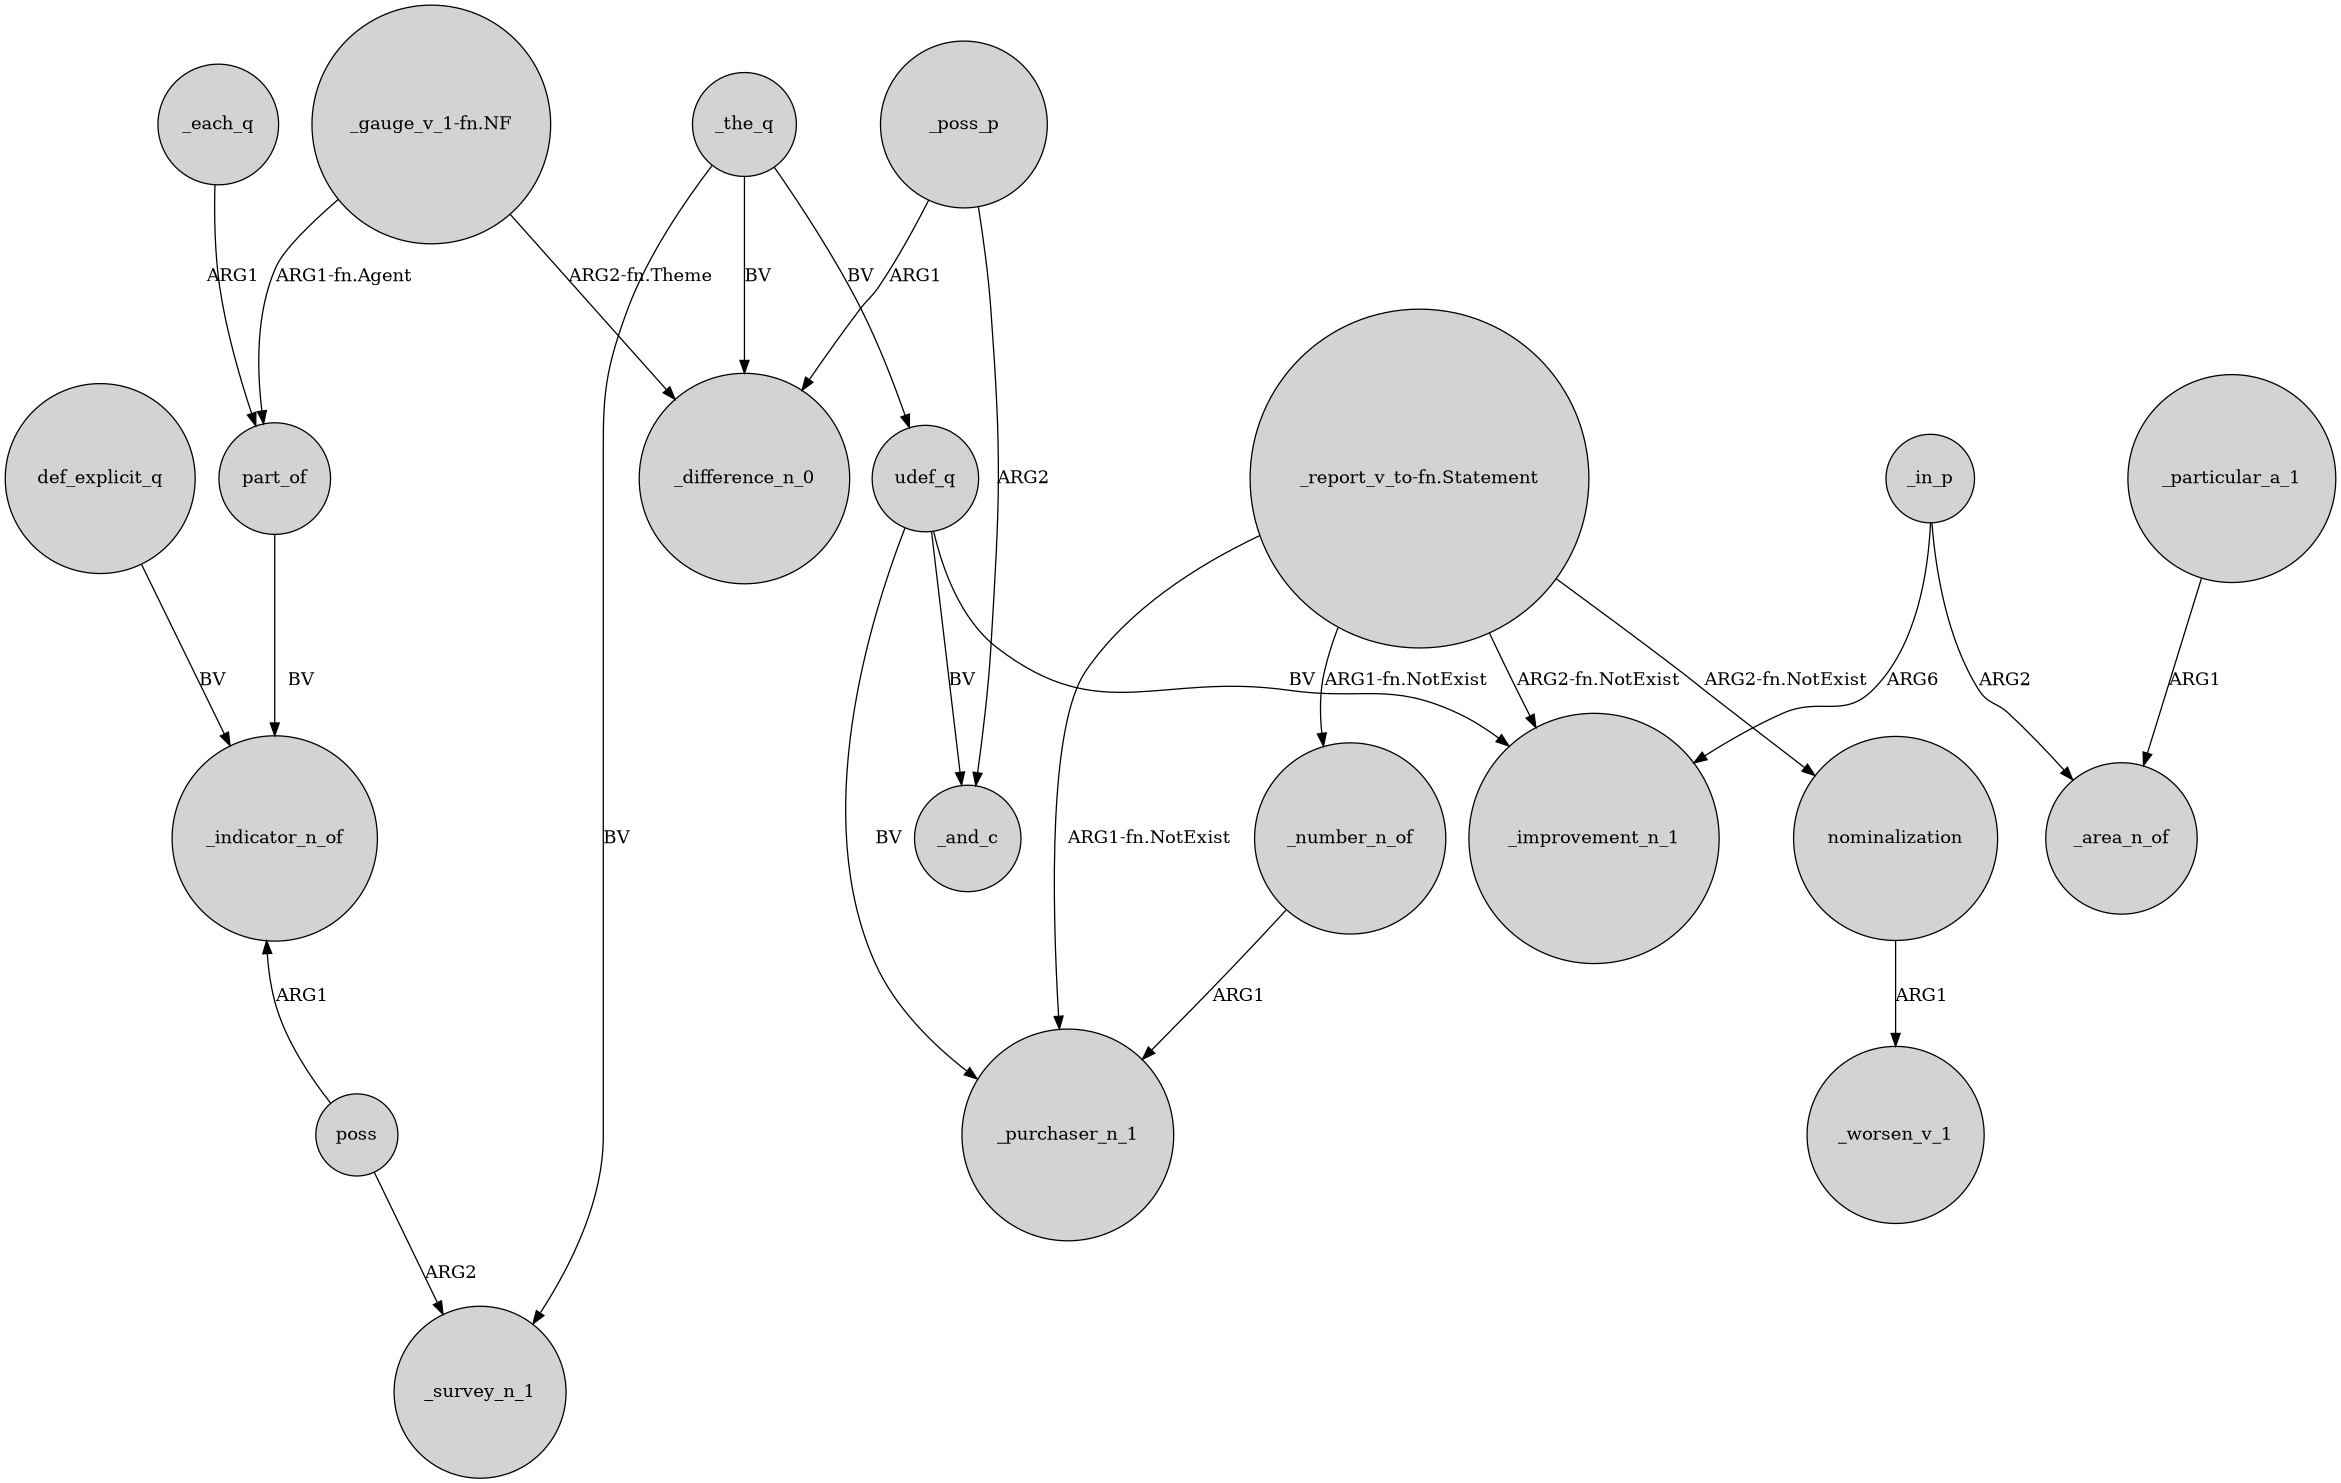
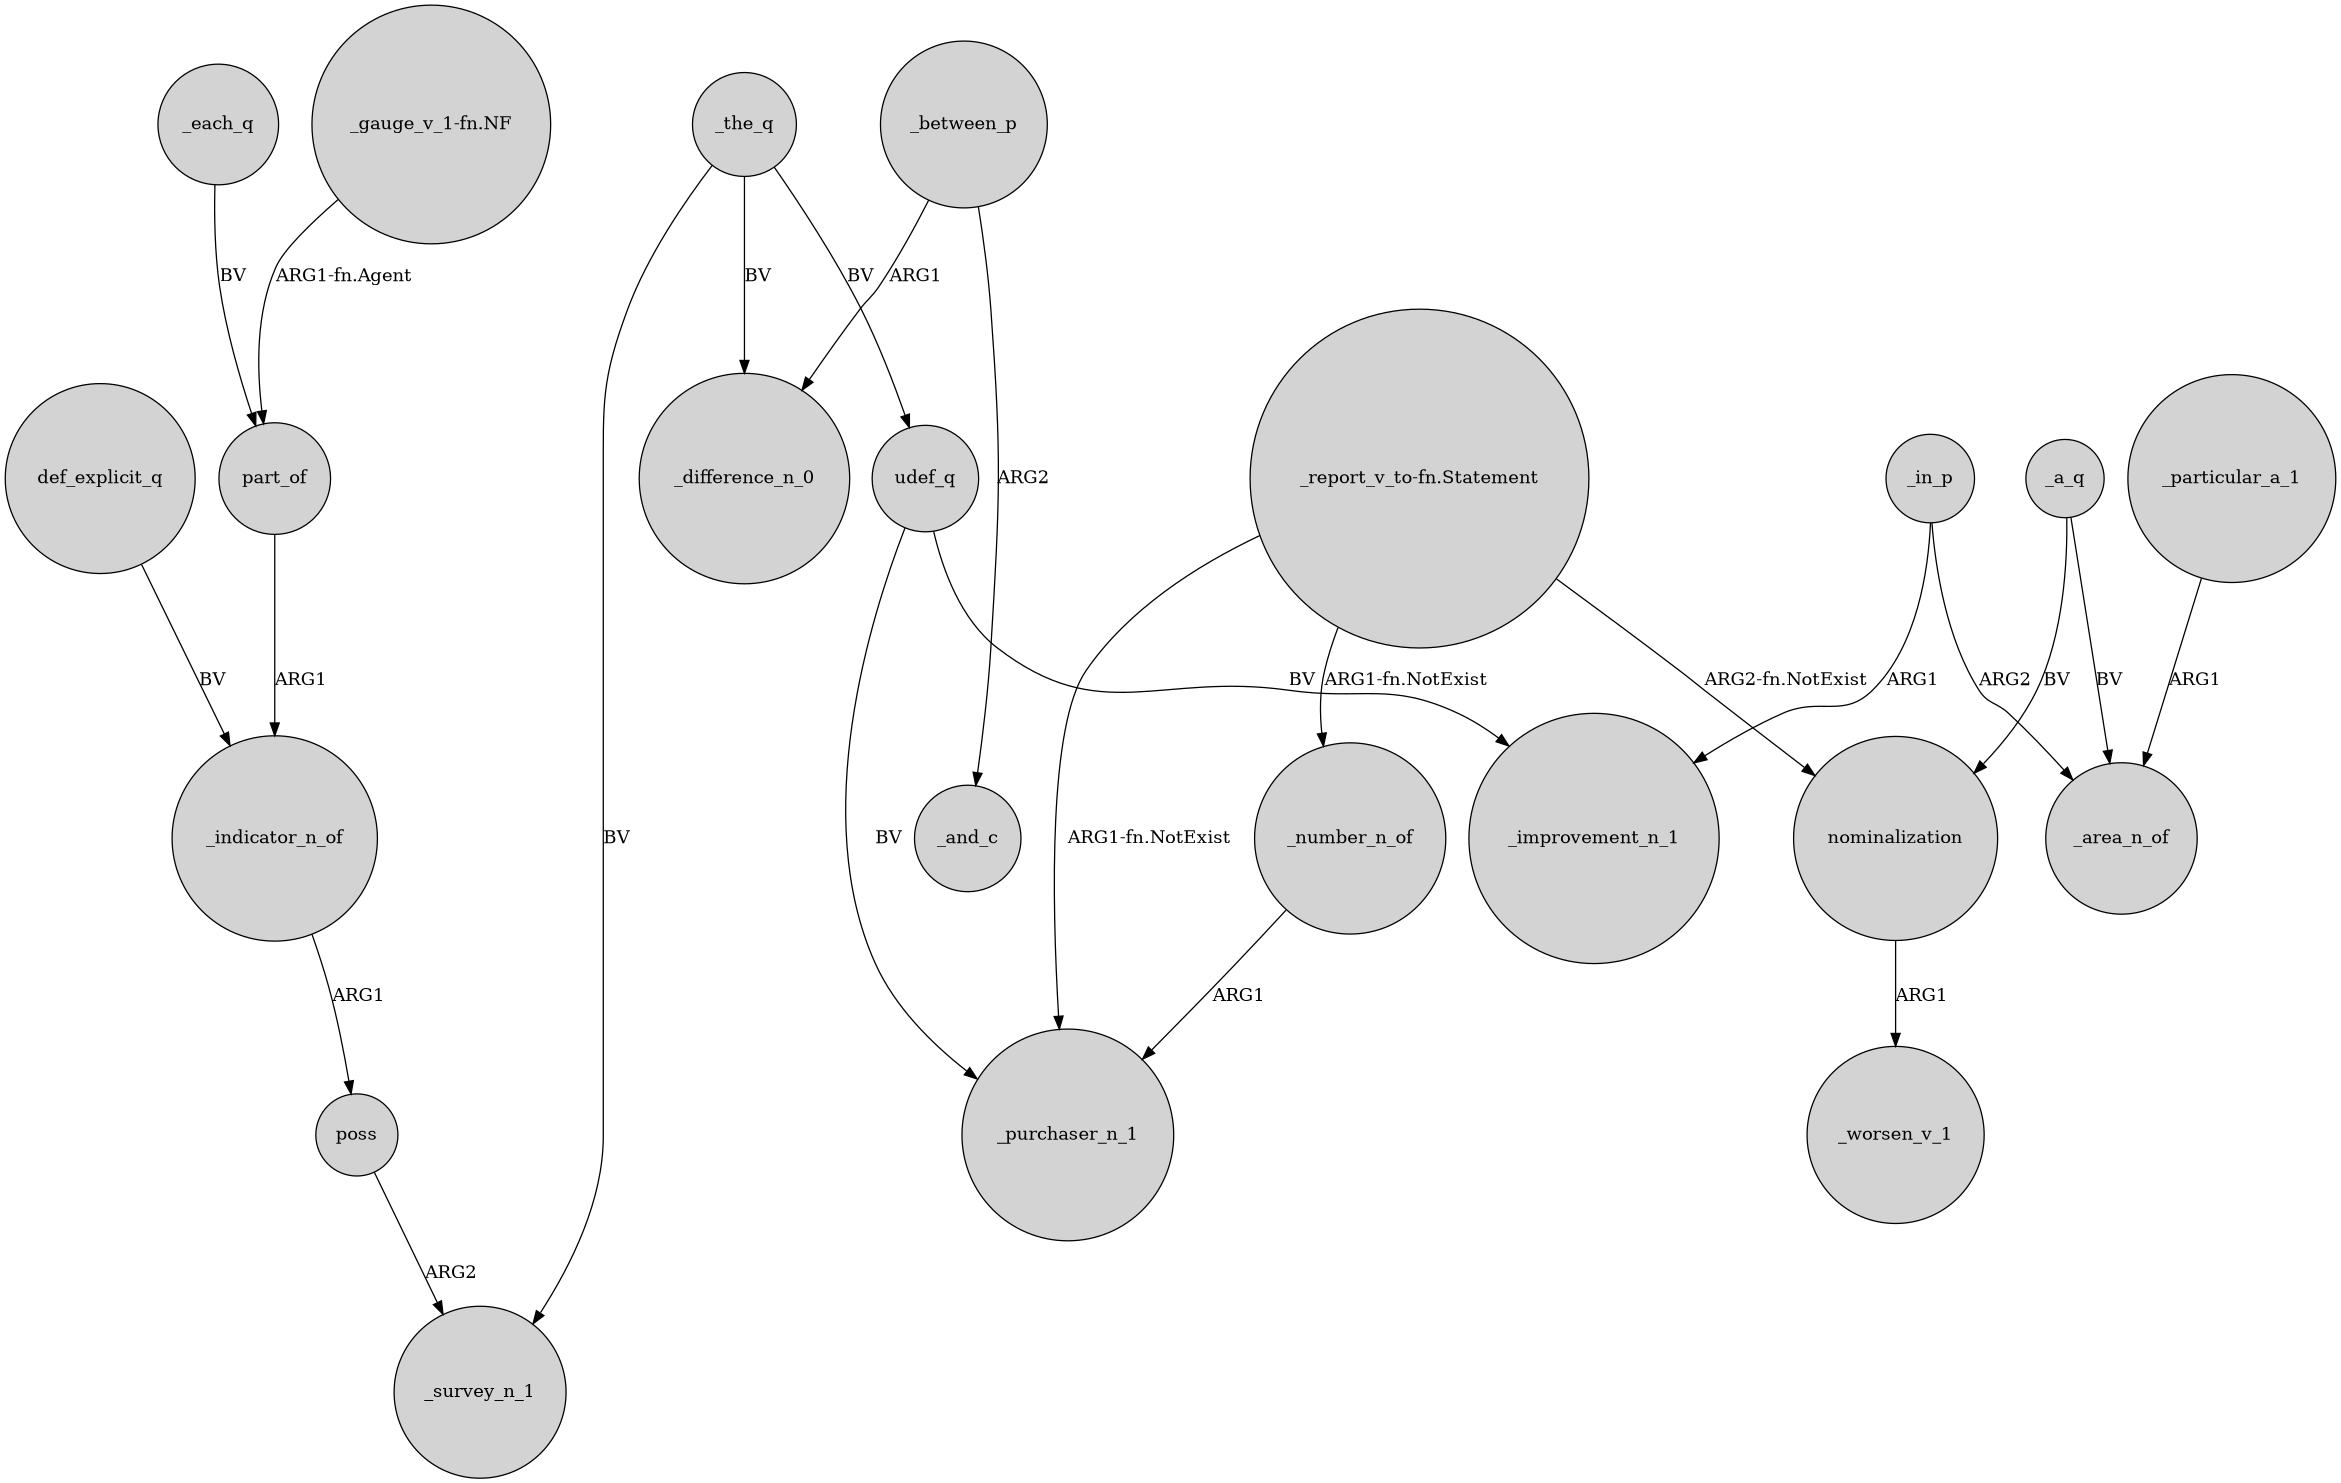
node "_poss_p": label "_poss_p" -> "_between_p"
edge "_each_q" -> "part_of": label "ARG1" -> "BV"
edge "_gauge_v_1-fn.NF" -> "_difference_n_0": removed, label "ARG2-fn.Theme"
node "_a_q": added
edge "udef_q" -> "_and_c": removed, label "BV"
edge "_report_v_to-fn.Statement" -> "_improvement_n_1": removed, label "ARG2-fn.NotExist"
edge "part_of" -> "_indicator_n_of": label "BV" -> "ARG1"
edge "_in_p" -> "_improvement_n_1": label "ARG6" -> "ARG1"
edge "poss" -> "_indicator_n_of": reversed
